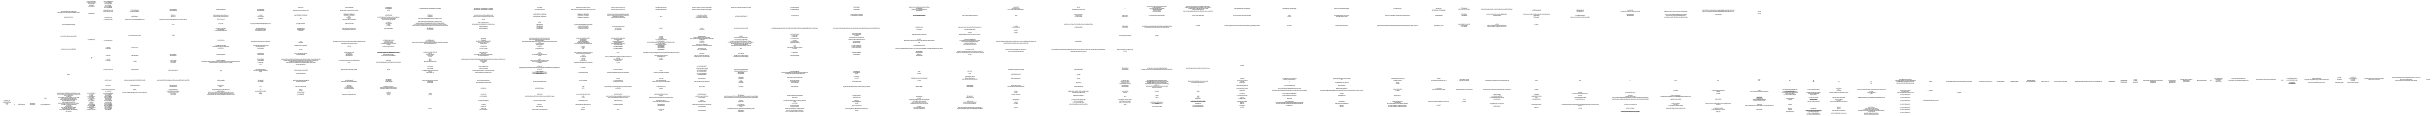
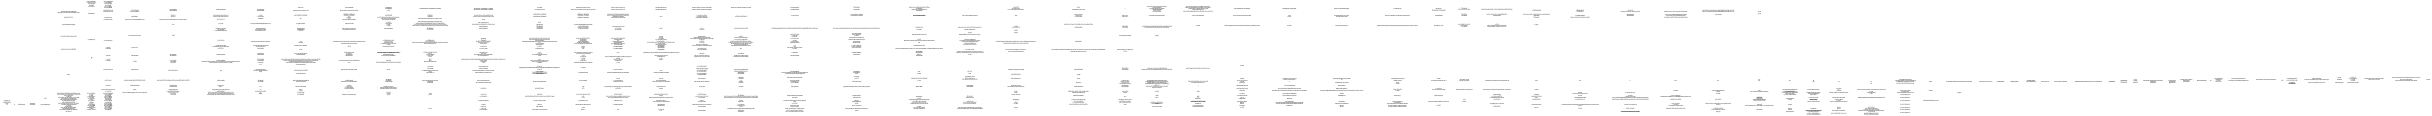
node "Conceptualization: It's all part of the Masterplan, you see.": added
